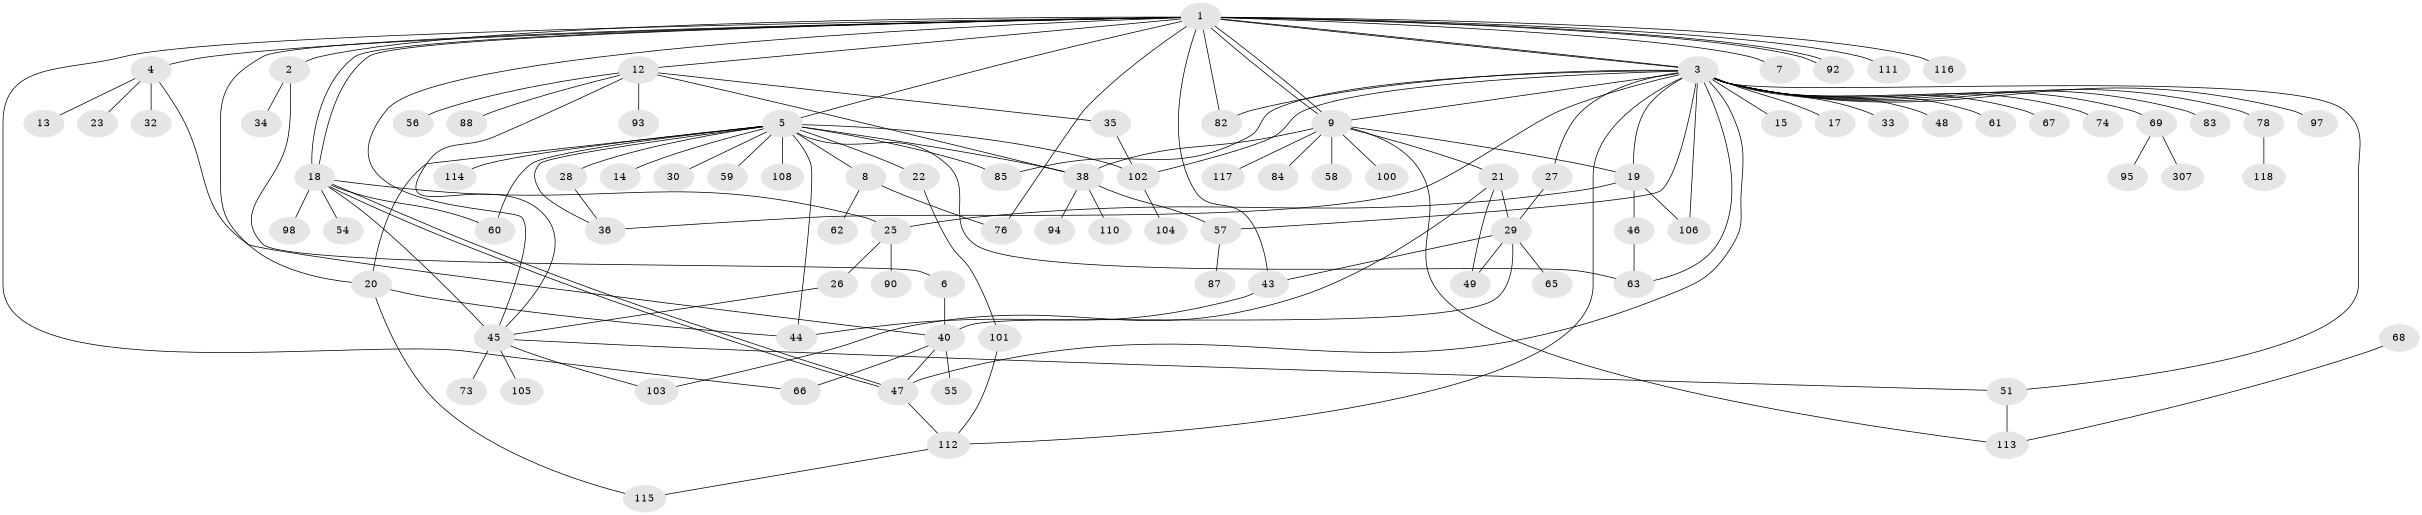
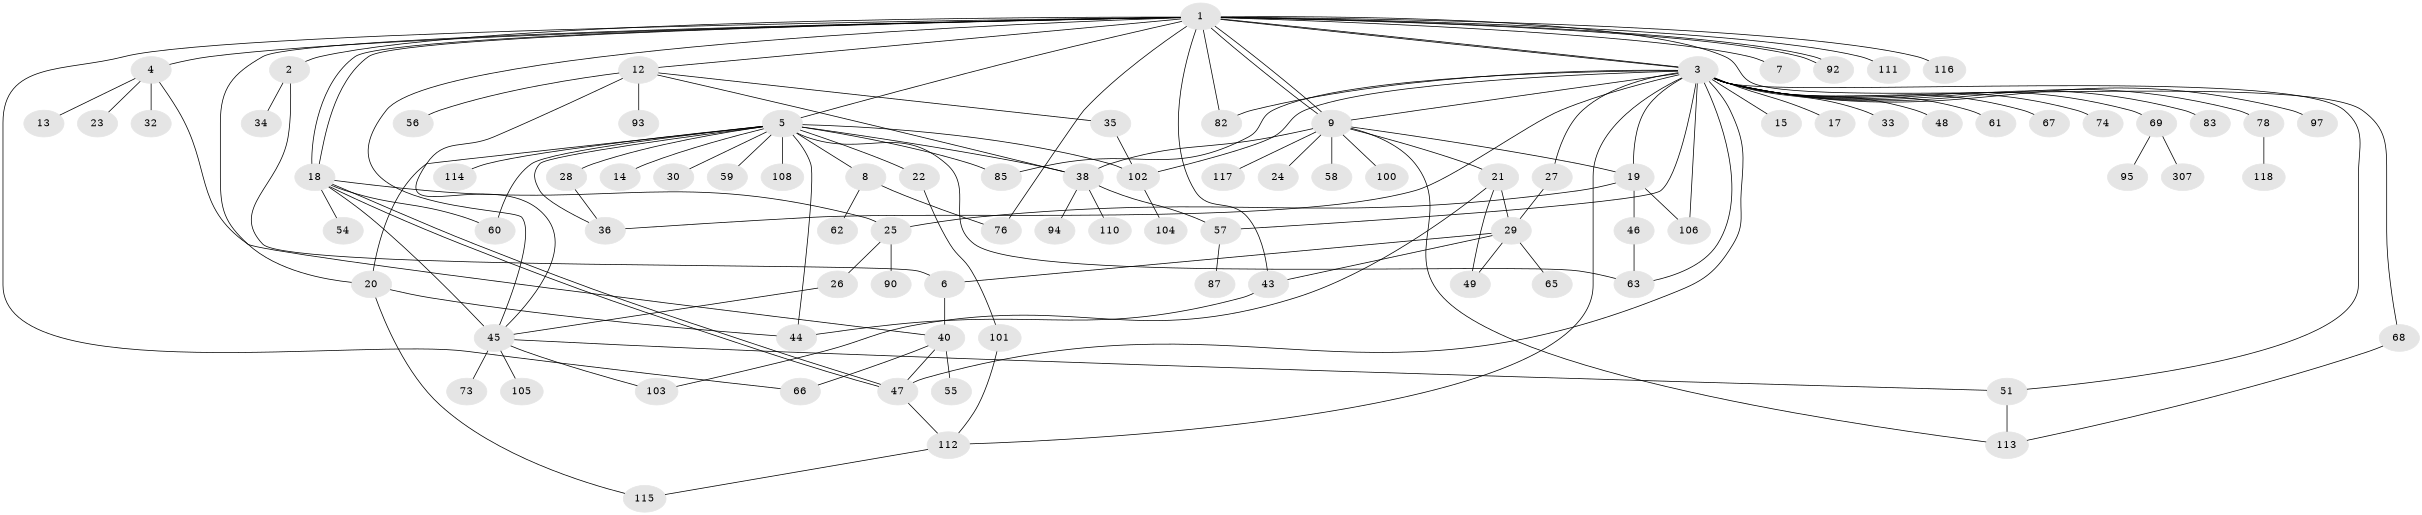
edge "1" -- "68": added
node "88": removed
node "84": label "84" -> "24"
node "98": removed
edge "29" -- "40": now "29" -- "6"
